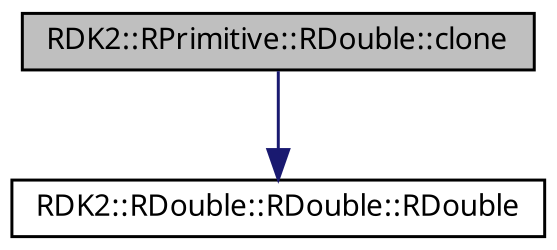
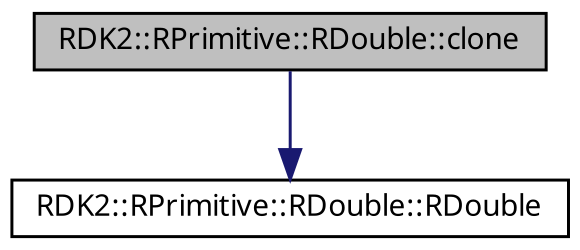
node "RDK2::RDouble::RDouble::RDouble": label "RDK2::RDouble::RDouble::RDouble" -> "RDK2::RPrimitive::RDouble::RDouble"
